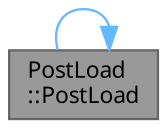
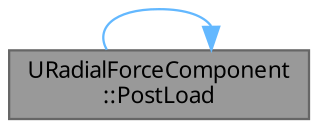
node "PostLoad ::PostLoad": label "PostLoad ::PostLoad" -> "URadialForceComponent ::PostLoad"
